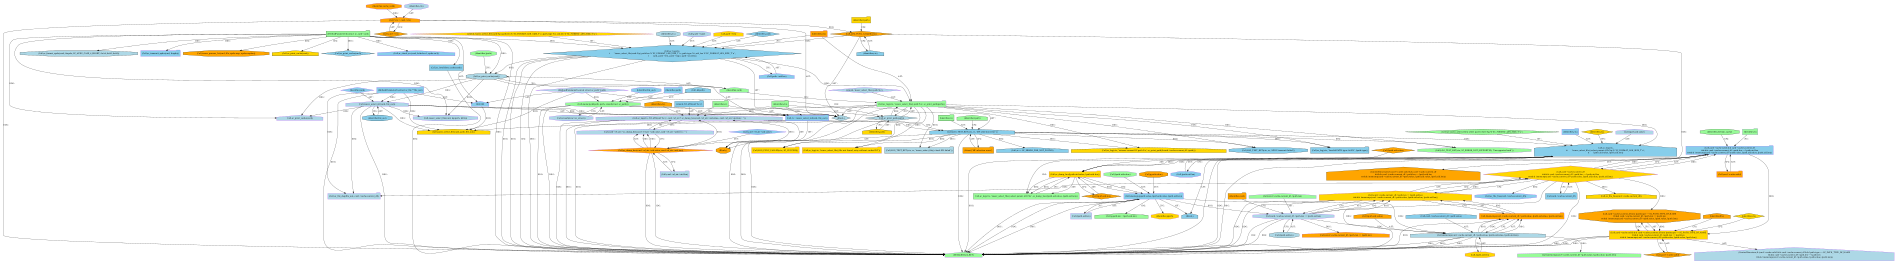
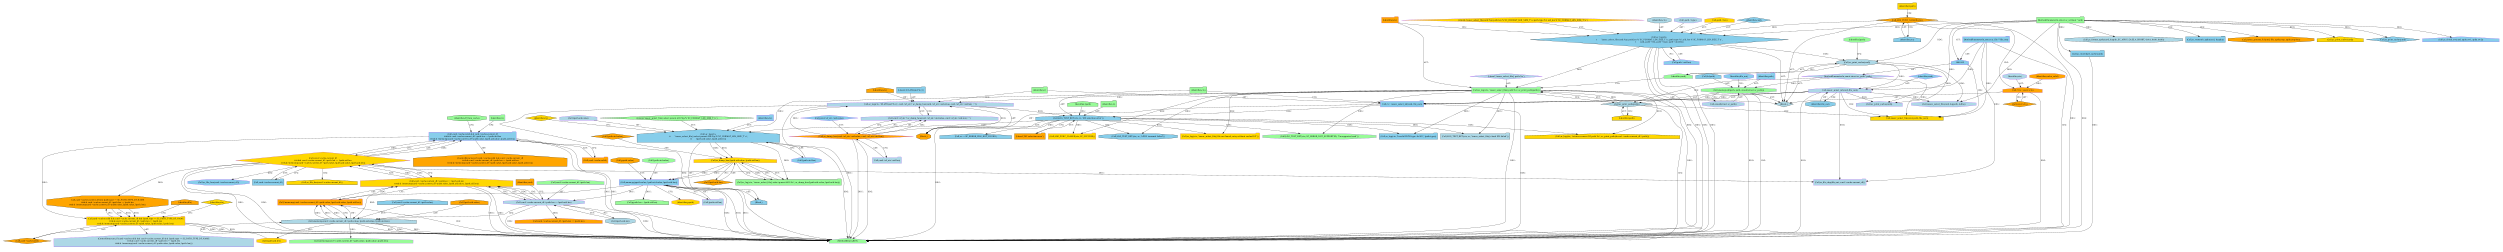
edge "(Call,*ctx = card->ctx)" -> "(Call,LOG_FUNC_CALLED(ctx))": reversed
node "(MethodParameterIn,struct sc_card *card)": label "(MethodParameterIn,struct sc_card *card)" -> "(MethodParameterIn,struct sc_without *card)"
node "(Call,sc_transmit_apdu(card, &apdu))": color purple -> black
node "(Call,sc_check_sw(card, failed.sw1, apdu.sw2))": label "(Call,sc_check_sw(card, failed.sw1, apdu.sw2))" -> "(Call,sc_check_sw(card, apdu.sw1, apdu.sw2))"
edge "(MethodParameterIn,const struct sc_path *path)" -> "1000102": reversed
node "(Call,sizeof(struct sc_struct))": label "(Call,sizeof(struct sc_struct))" -> "(Call,sizeof(struct sc_path))"
node "(Call,sc_dump_hex(lpath.aid.value, lpath.aid.len))": shape folder -> house
